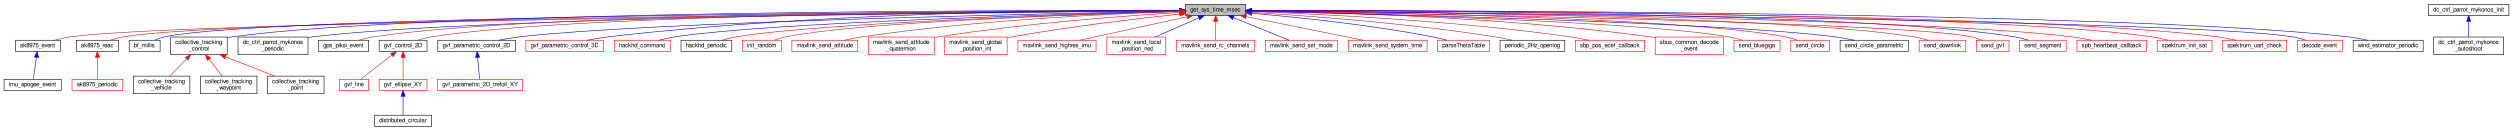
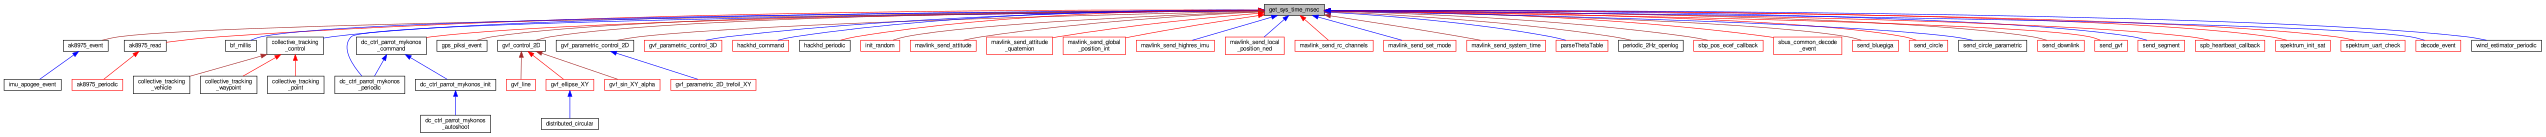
edge "gvf_parametric_control_2D" -> "get_sys_time_msec": color blue -> brown
edge "mavlink_send_highres_imu" -> "get_sys_time_msec": color brown -> blue
node "dc_ctrl_parrot_mykonos _command": added
node "gvf_sin_XY_alpha": added
